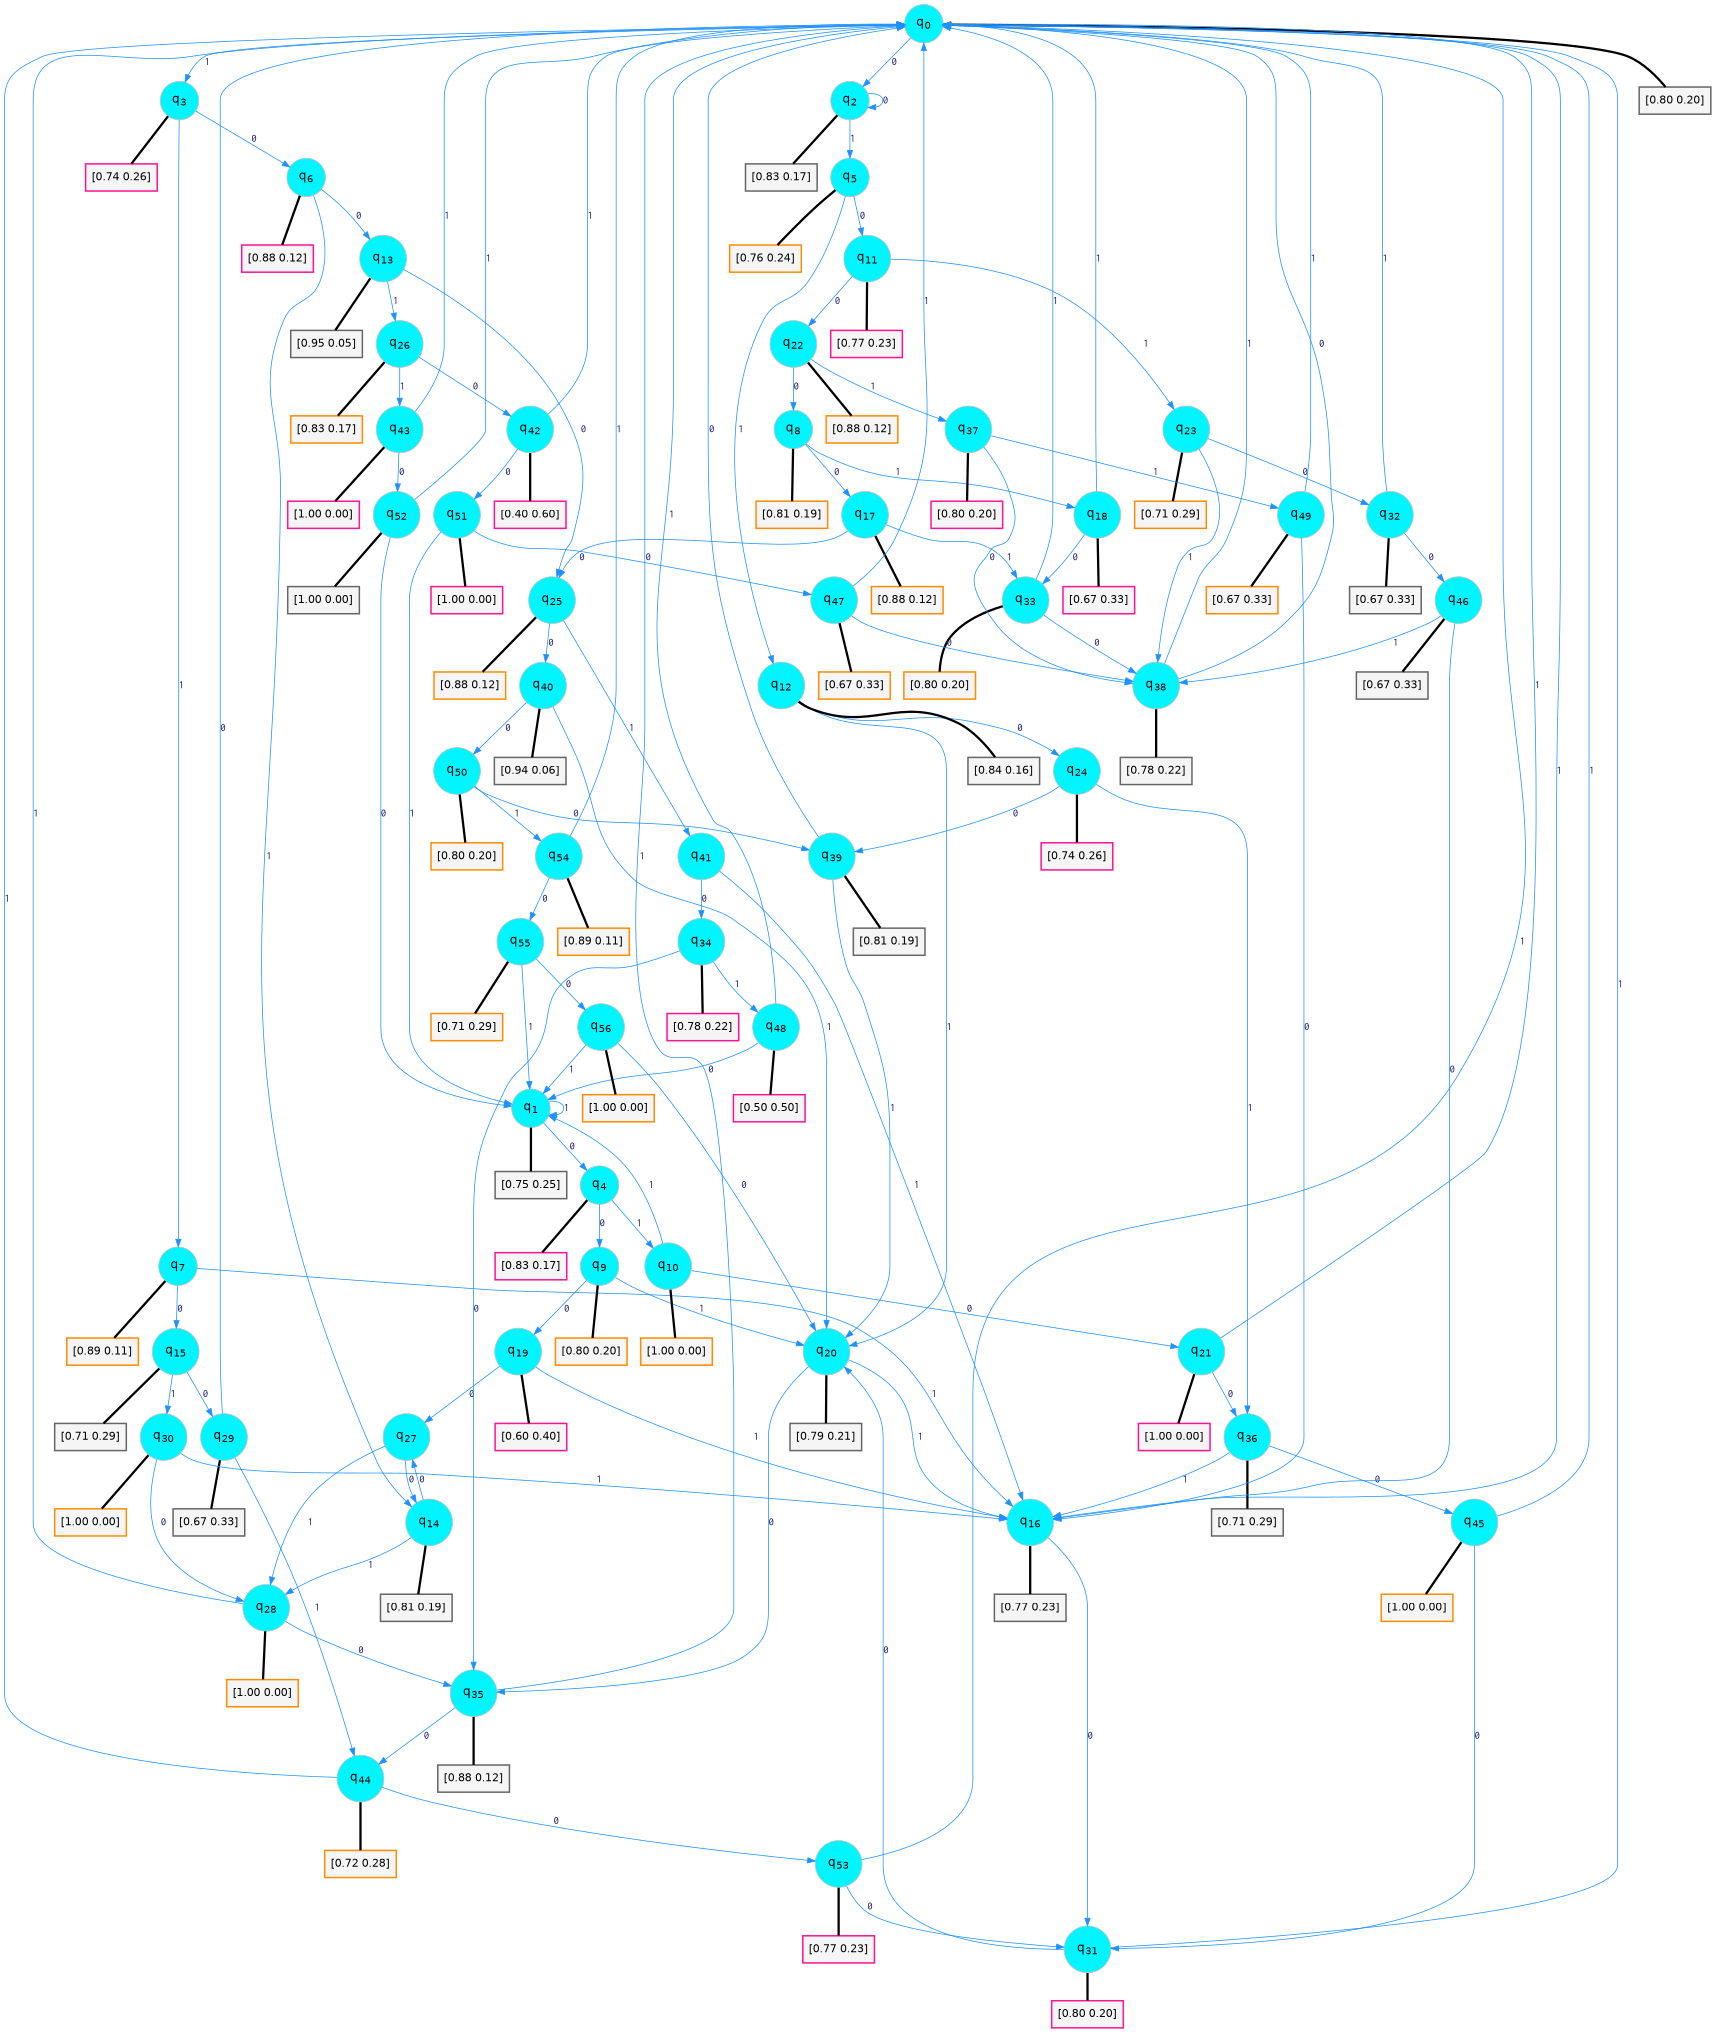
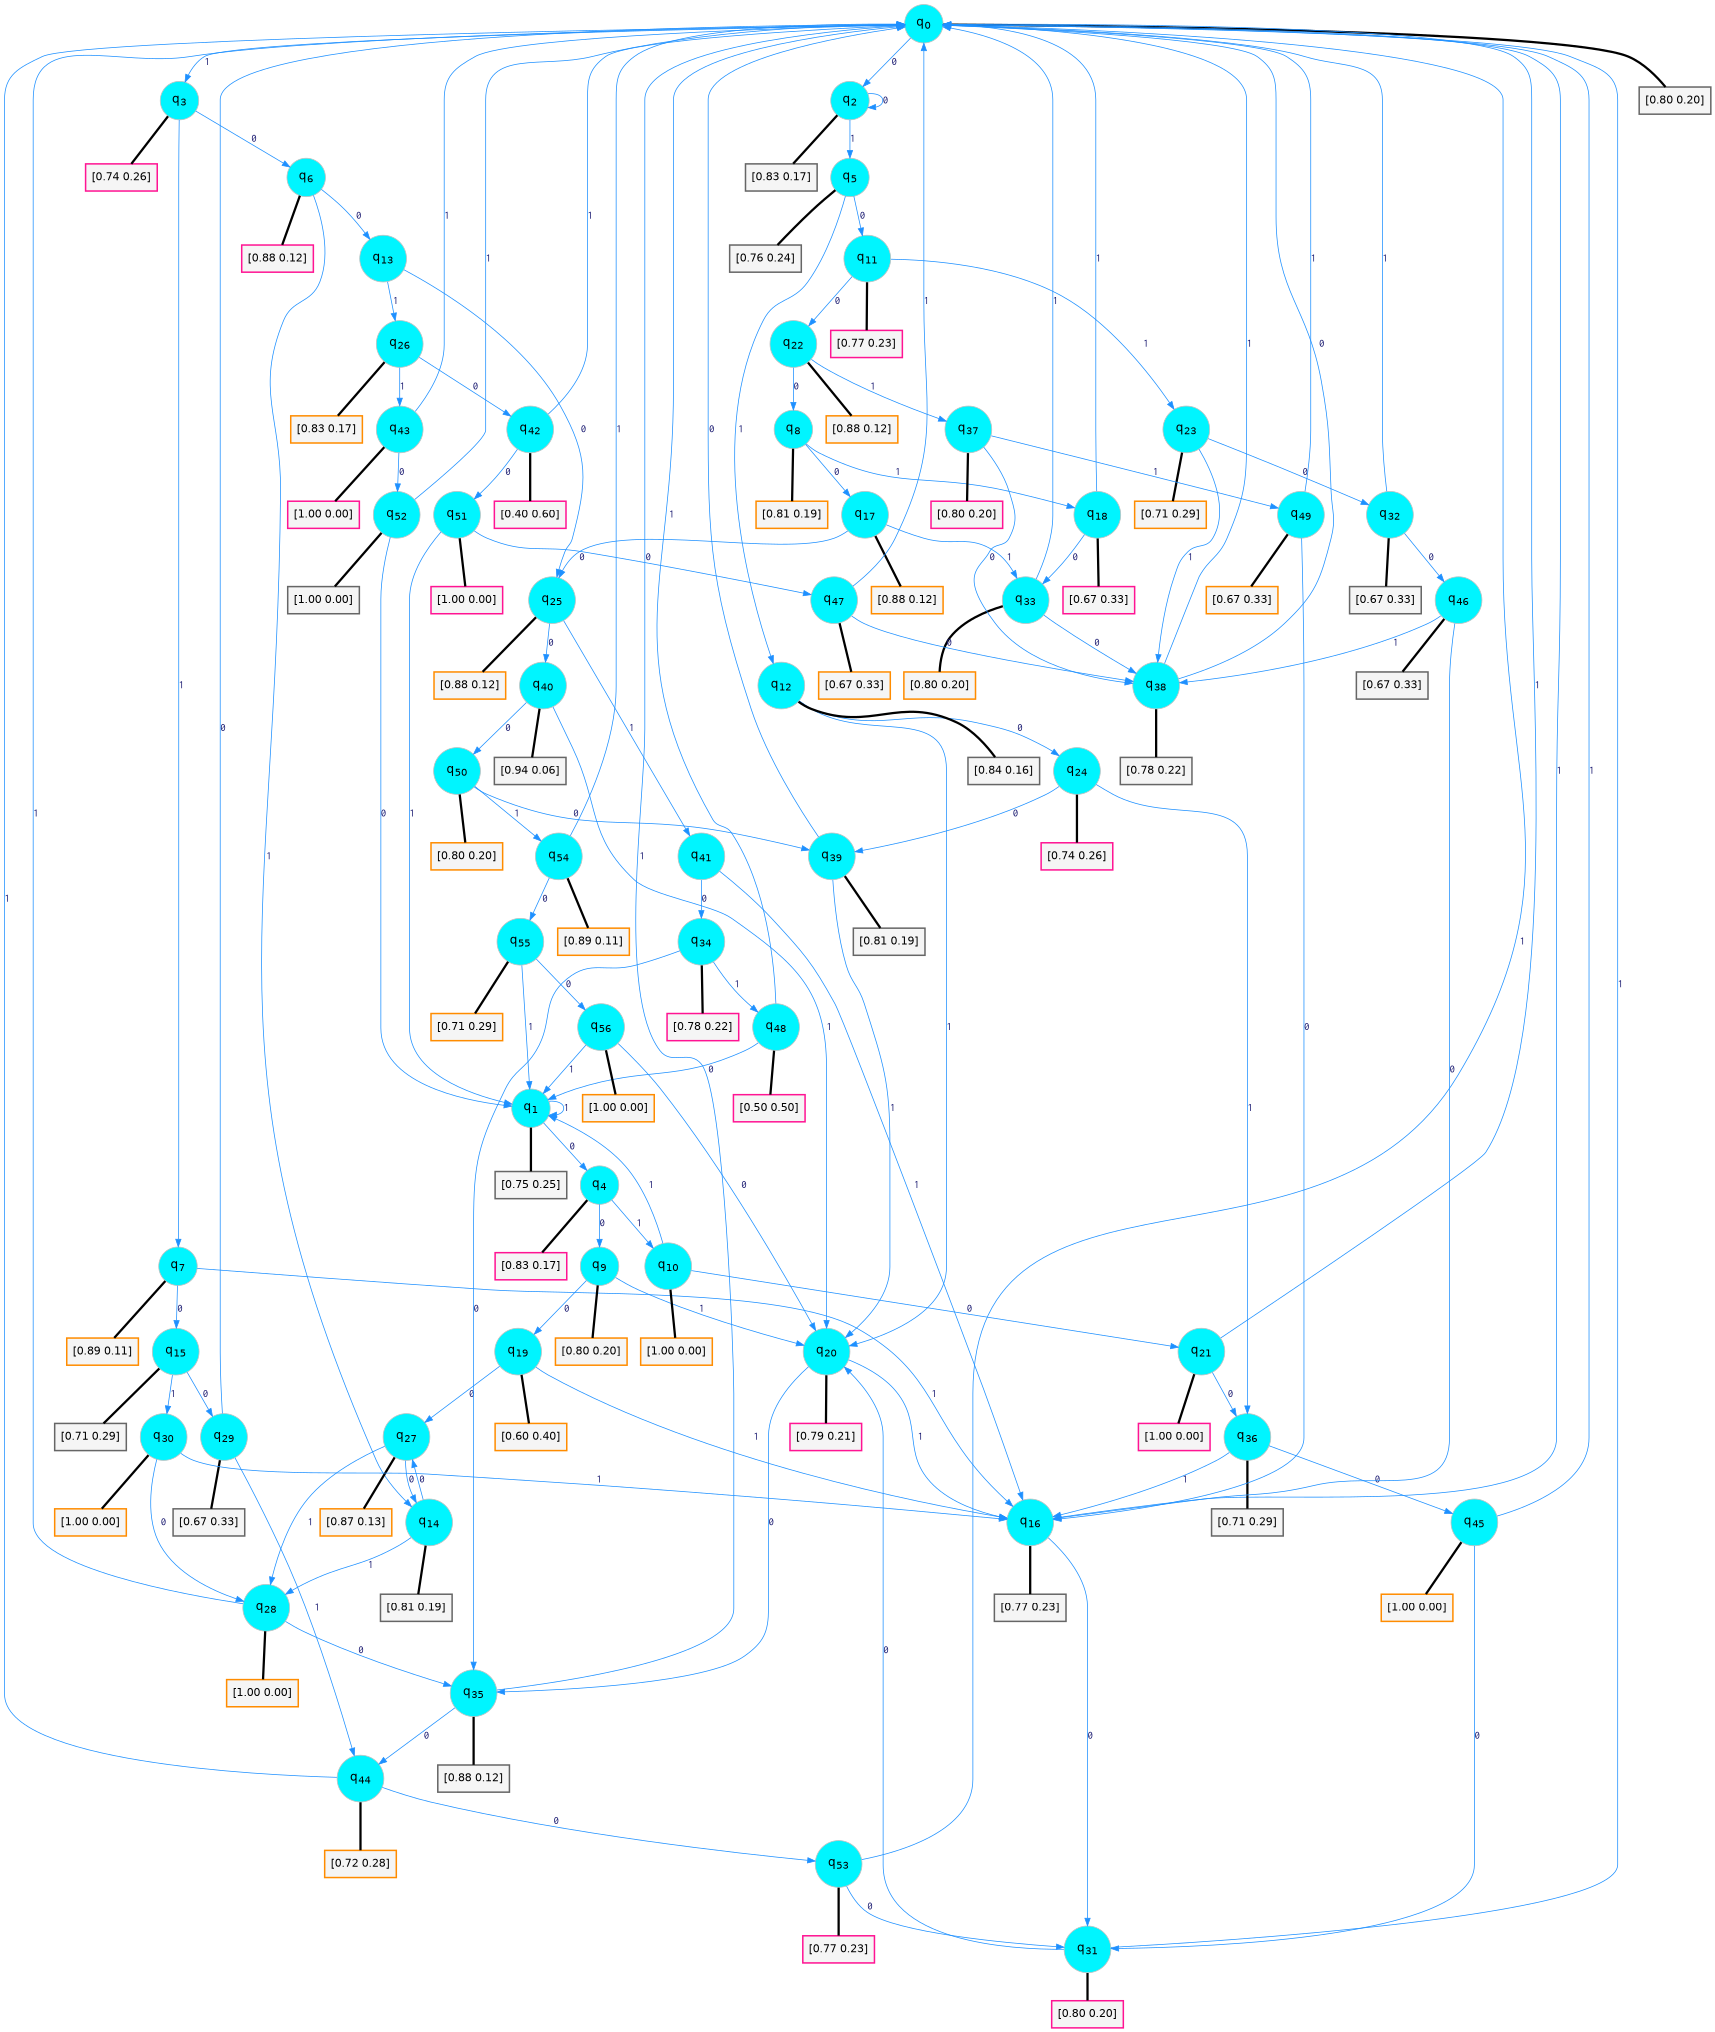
node "[0.76 0.24]": color darkorange -> gray40
node "[0.95 0.05]": removed
node "[0.60 0.40]": color deeppink -> darkorange
node "[0.79 0.21]": color gray40 -> deeppink
node "[0.87 0.13]": added
